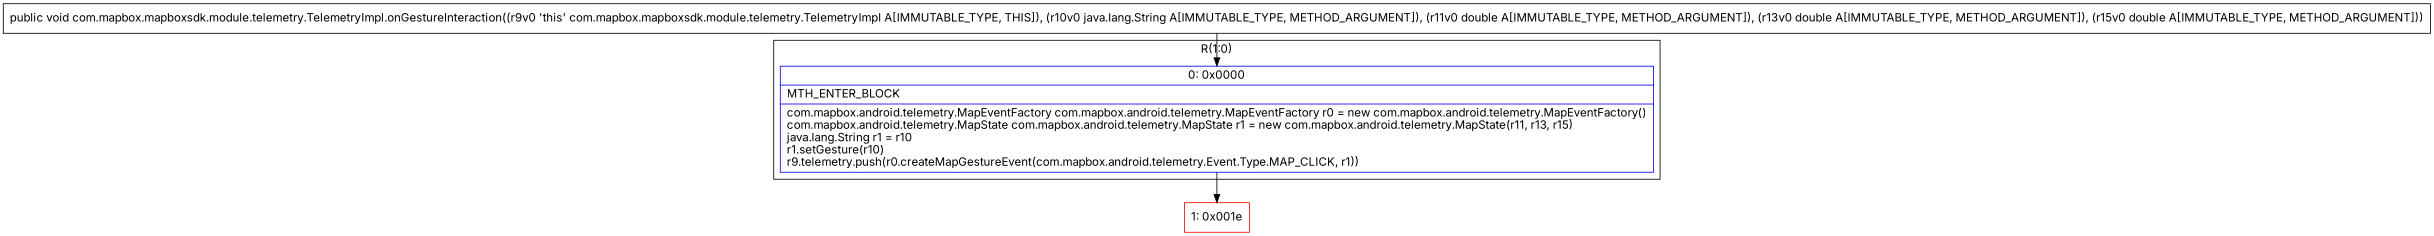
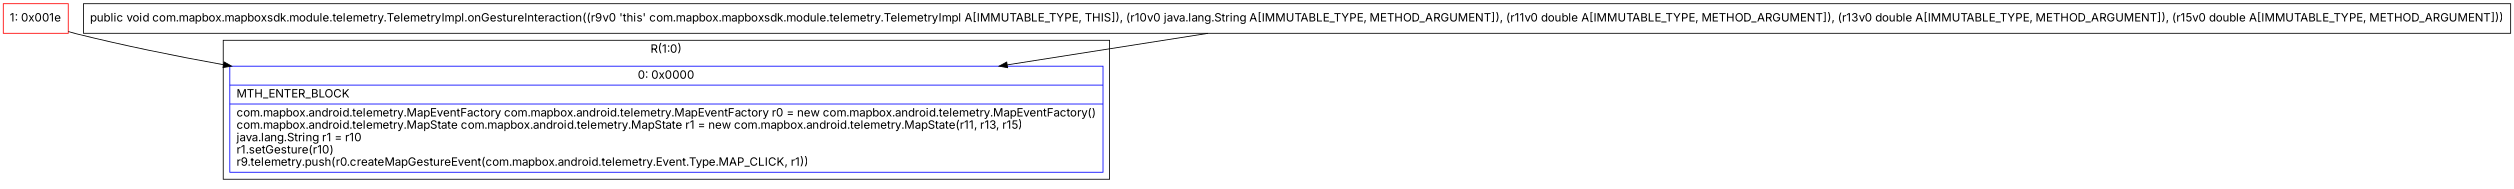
edge "0: 0x0000" -> "1: 0x001e": reversed
